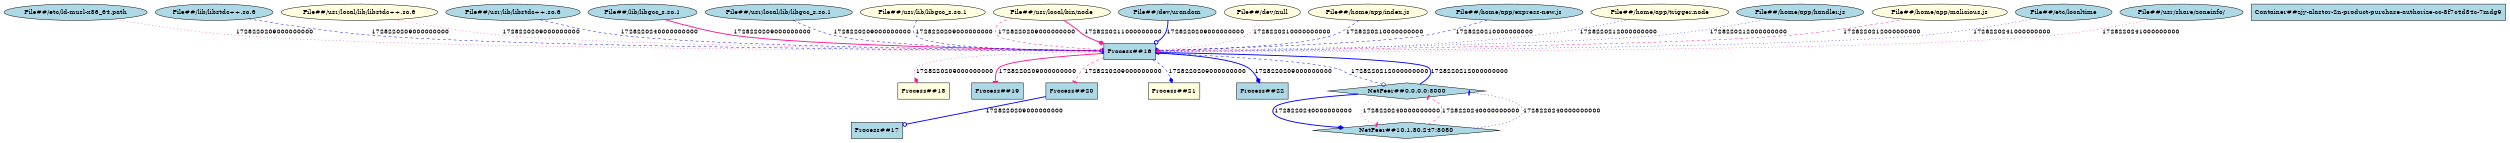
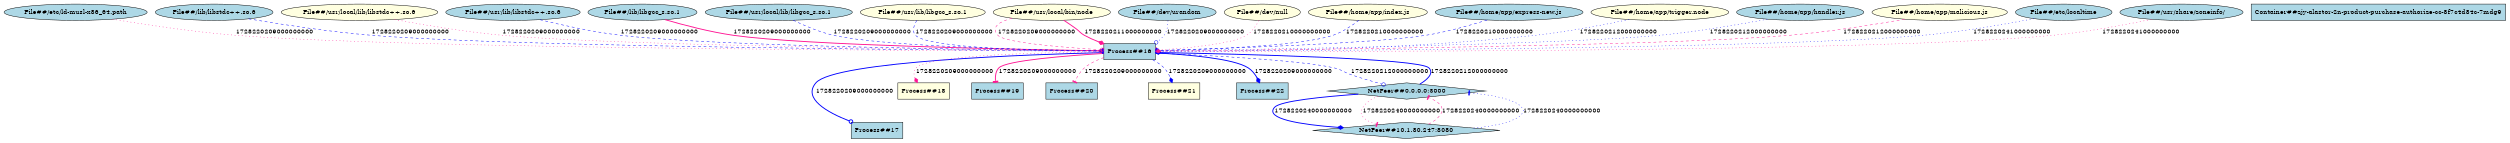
edge "File##/usr/lib/libstdc++.so.6" -> "Process##16": label "1728220240000000000" -> "1728220209000000000"
edge "File##/dev/urandom" -> "Process##16": style bold -> dotted
edge "File##/usr/local/lib/libstdc++.so.6" -> "Process##16": arrowhead tee -> diamond
edge "Process##20" -> "Process##17": now "Process##16" -> "Process##17"
